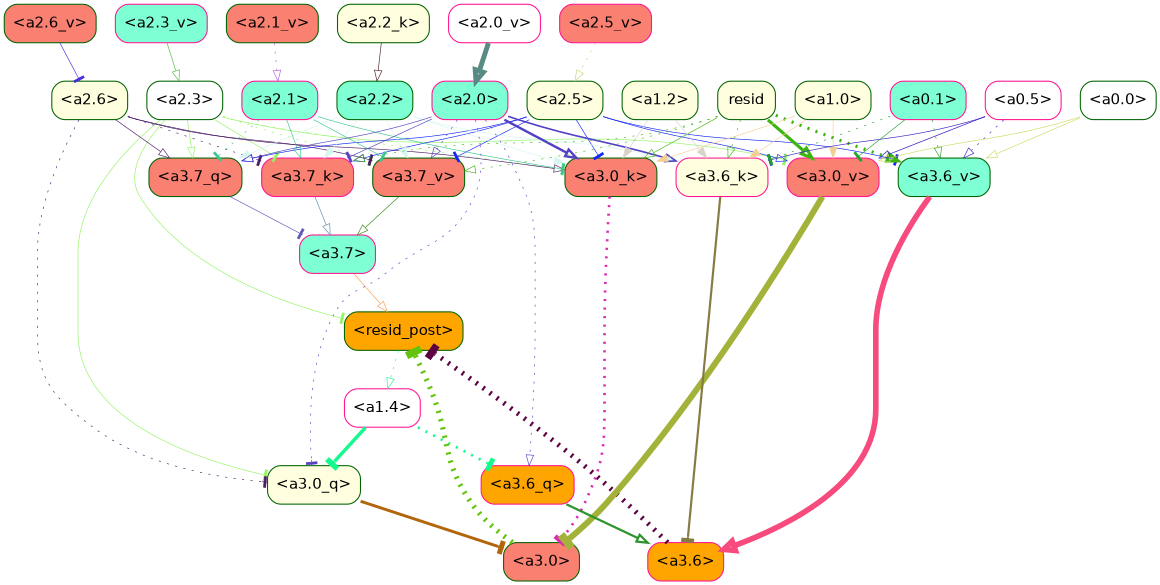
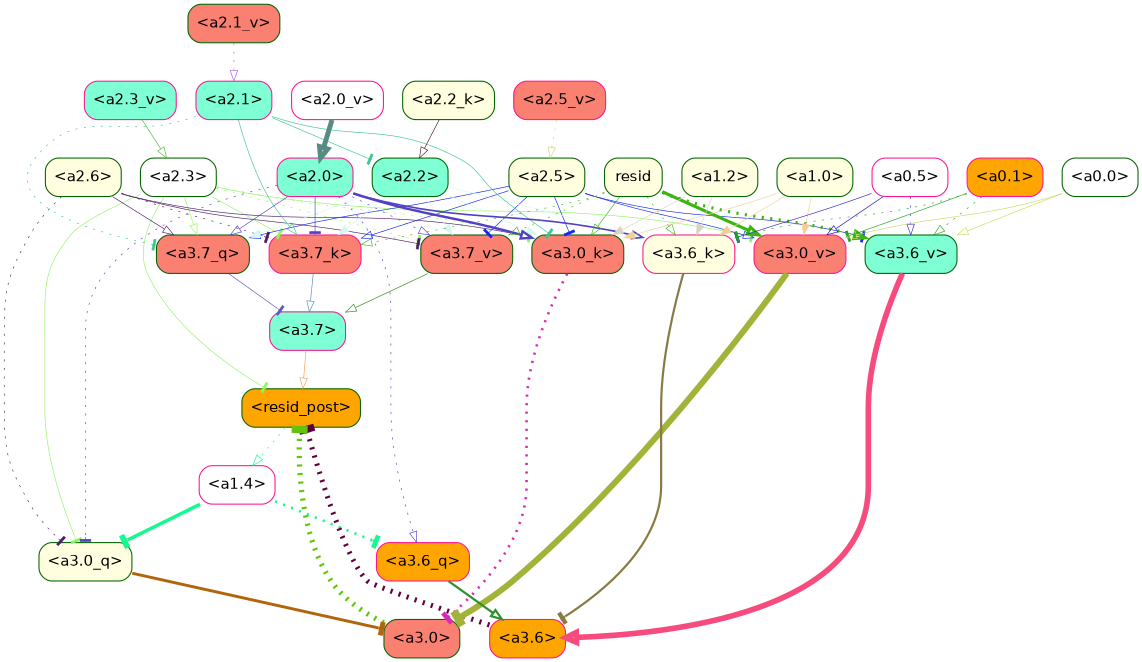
node "<a2.6_v>": removed
node "<a0.1>": fillcolor aquamarine -> orange
edge "<a2.1>" -> "<a3.7_v>": now "<a2.1>" -> "<a2.2>"
